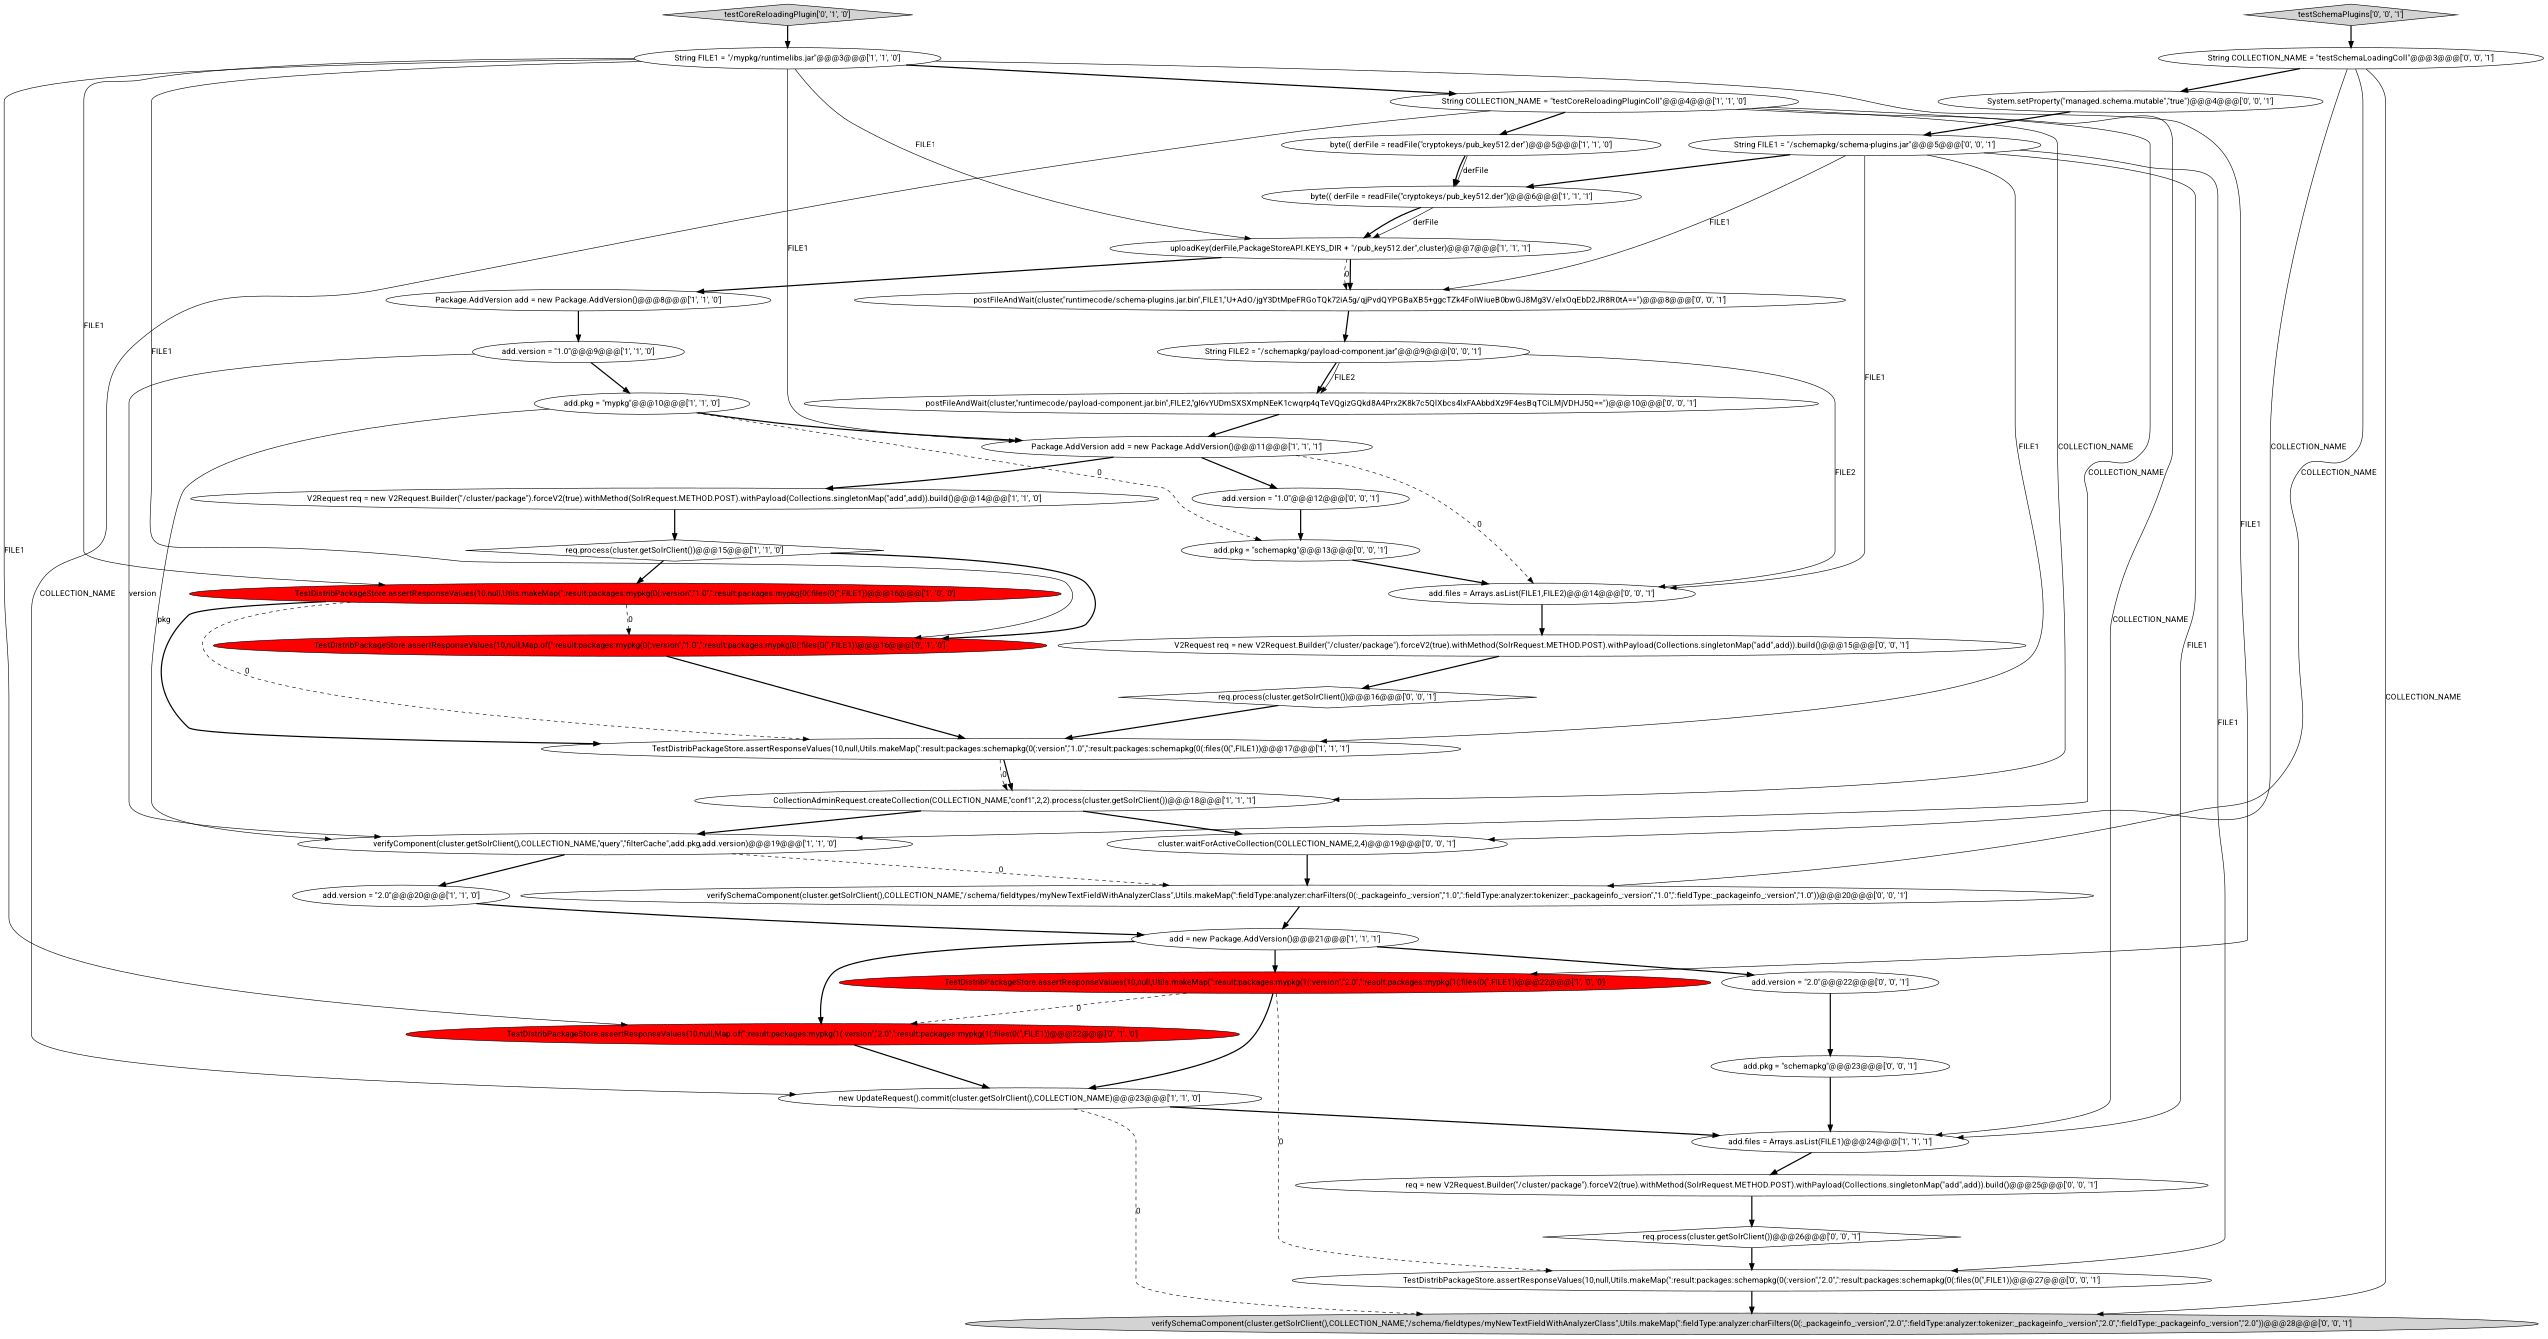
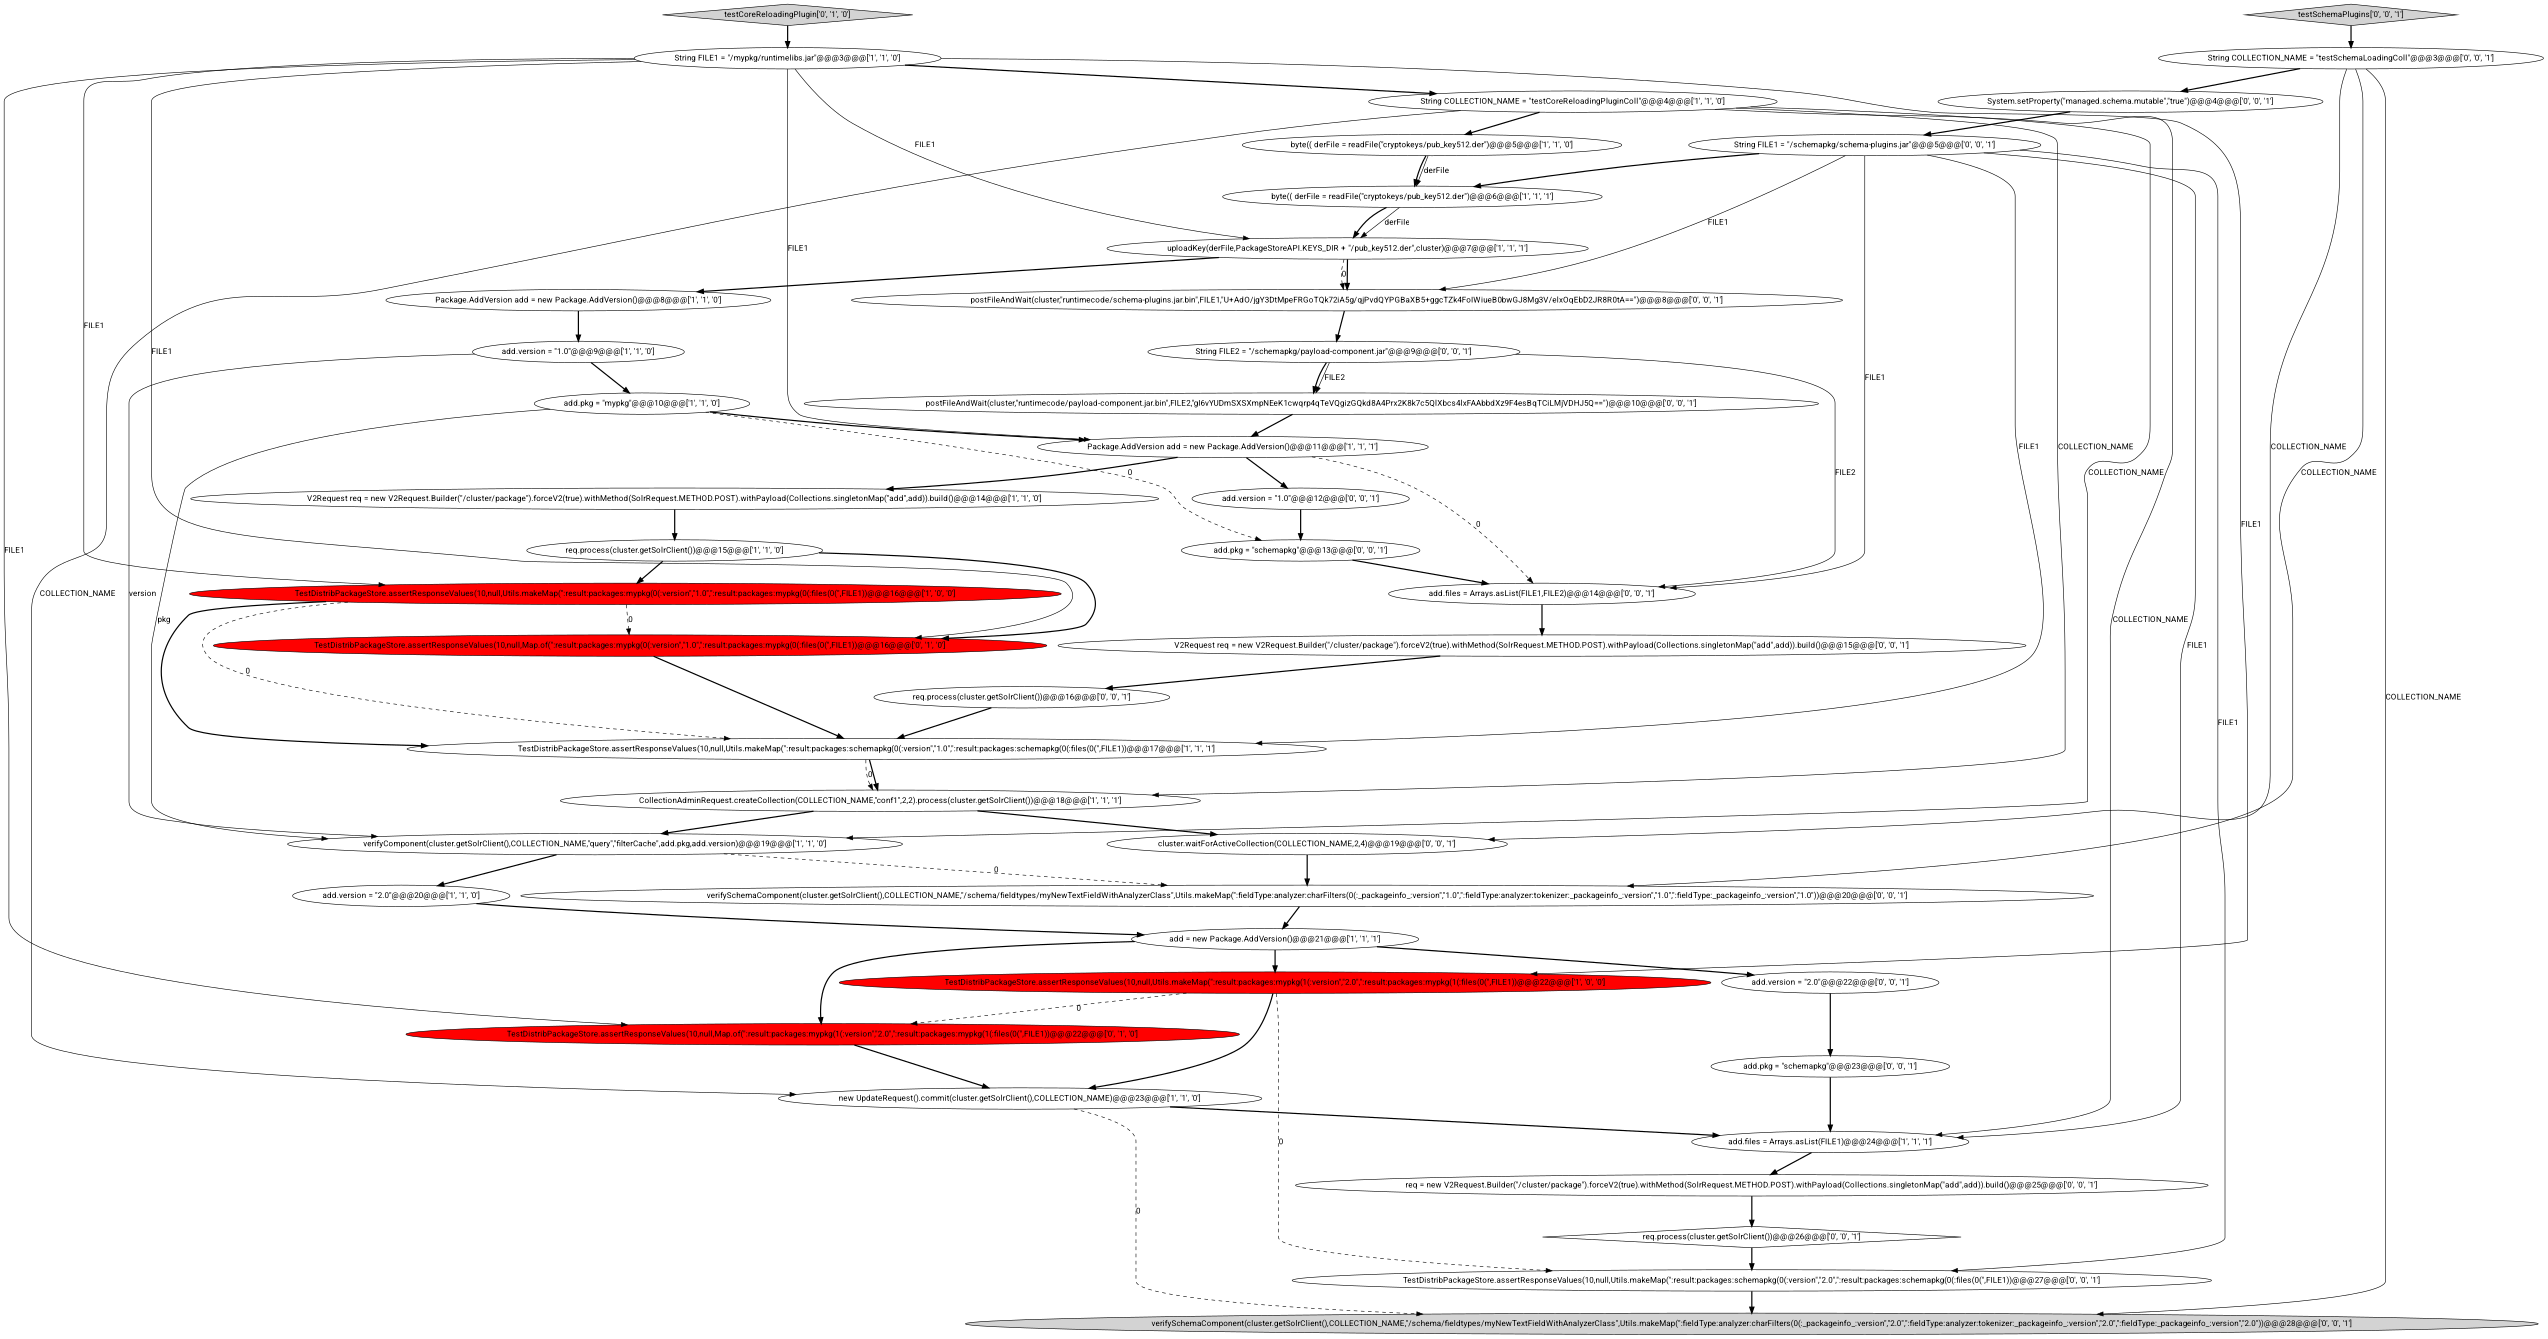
node "req.process(cluster.getSolrClient())@@@15@@@['1', '1', '0']": shape diamond -> ellipse
node "req.process(cluster.getSolrClient())@@@16@@@['0', '0', '1']": shape diamond -> ellipse
